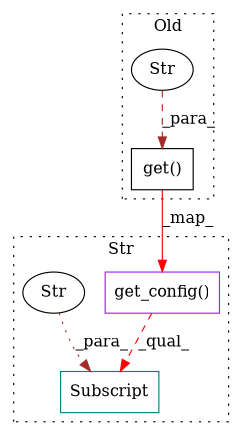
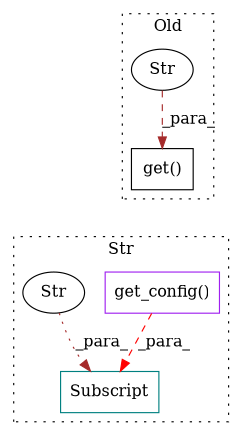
edge "get()" -> "get_config()": removed, label "_map_"
edge "get_config()" -> "Subscript": label "_qual_" -> "_para_"
